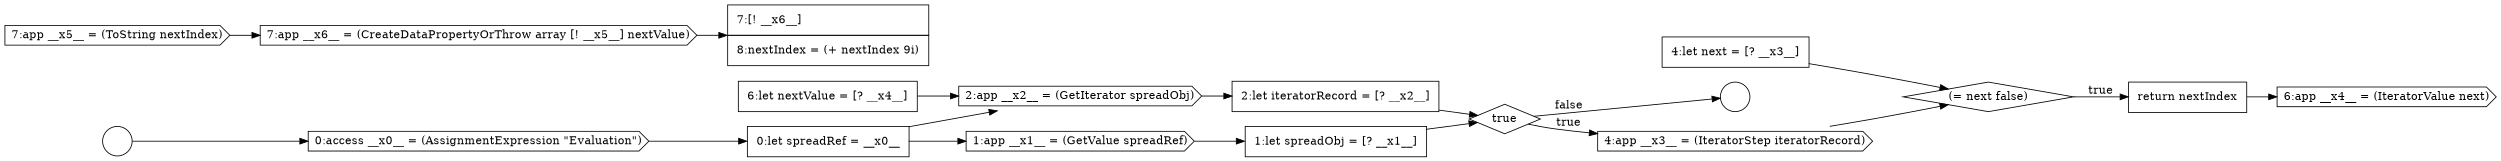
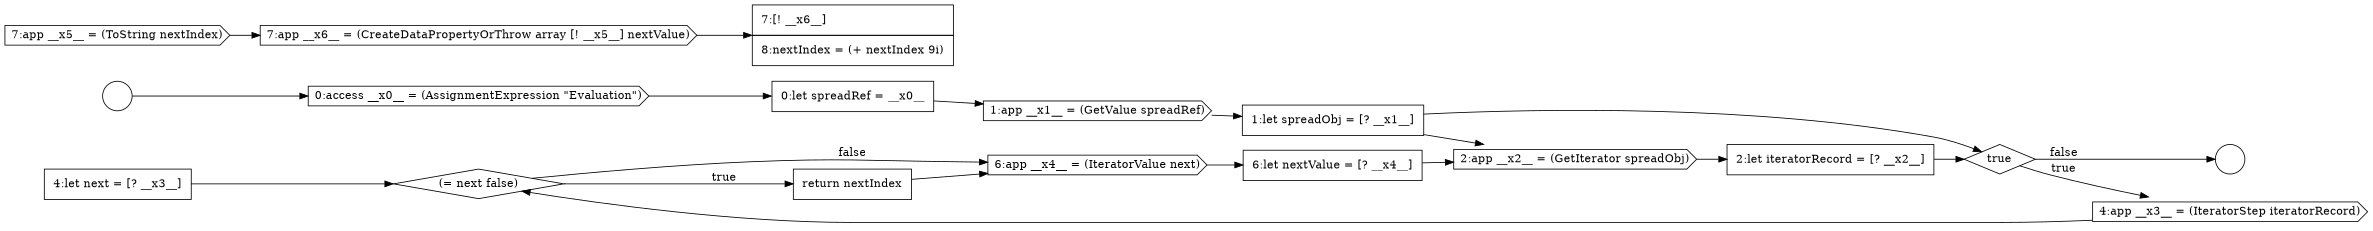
edge "0:let spreadRef = __x0__" -> "2:app __x2__ = (GetIterator spreadObj)": now "1:let spreadObj = [? __x1__]" -> "2:app __x2__ = (GetIterator spreadObj)"
edge "(= next false)" -> "6:app __x4__ = (IteratorValue next)": added, label "false"
edge "6:app __x4__ = (IteratorValue next)" -> "6:let nextValue = [? __x4__]": added
